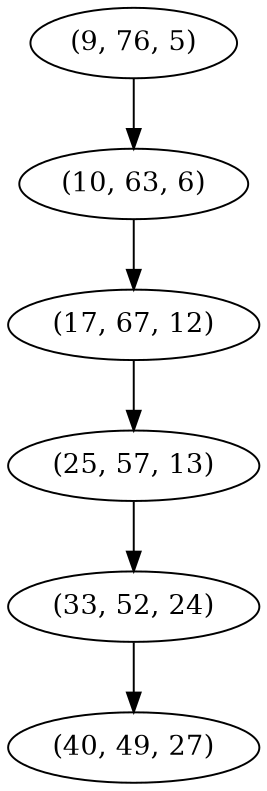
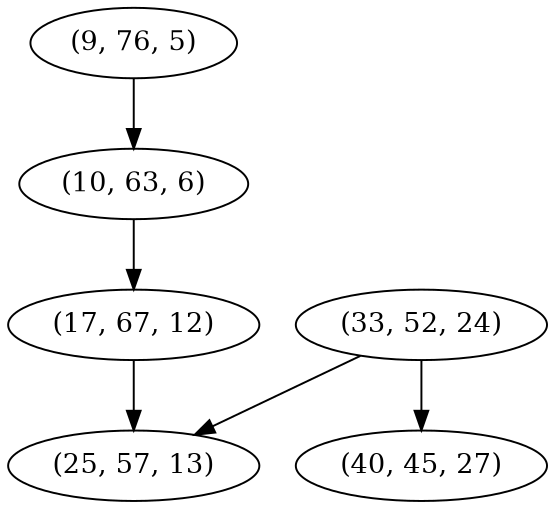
edge "(25, 57, 13)" -> "(33, 52, 24)": reversed
node "(40, 49, 27)": label "(40, 49, 27)" -> "(40, 45, 27)"
